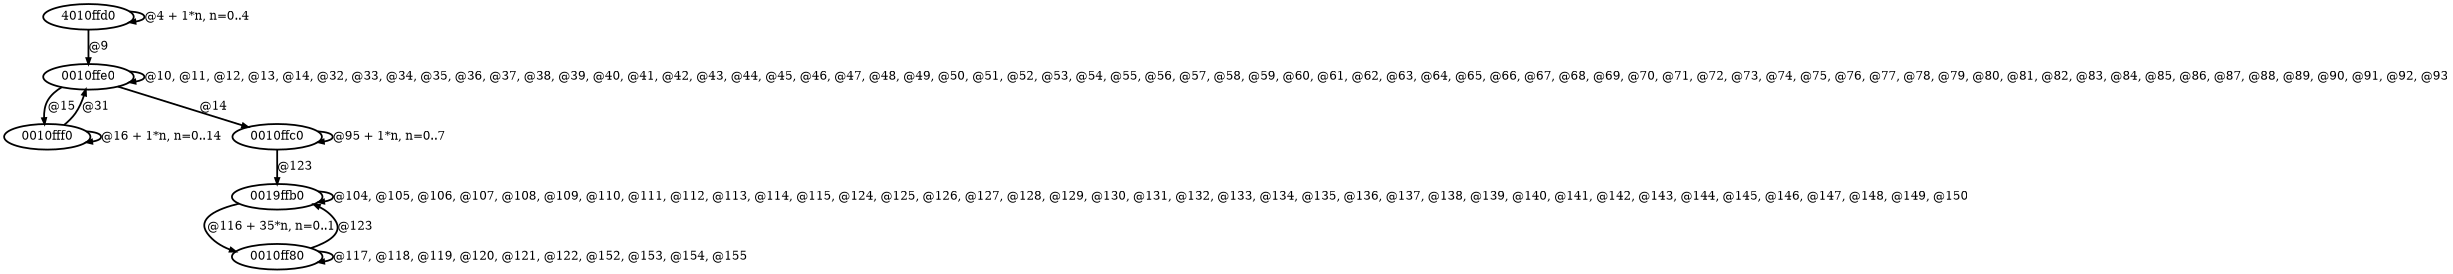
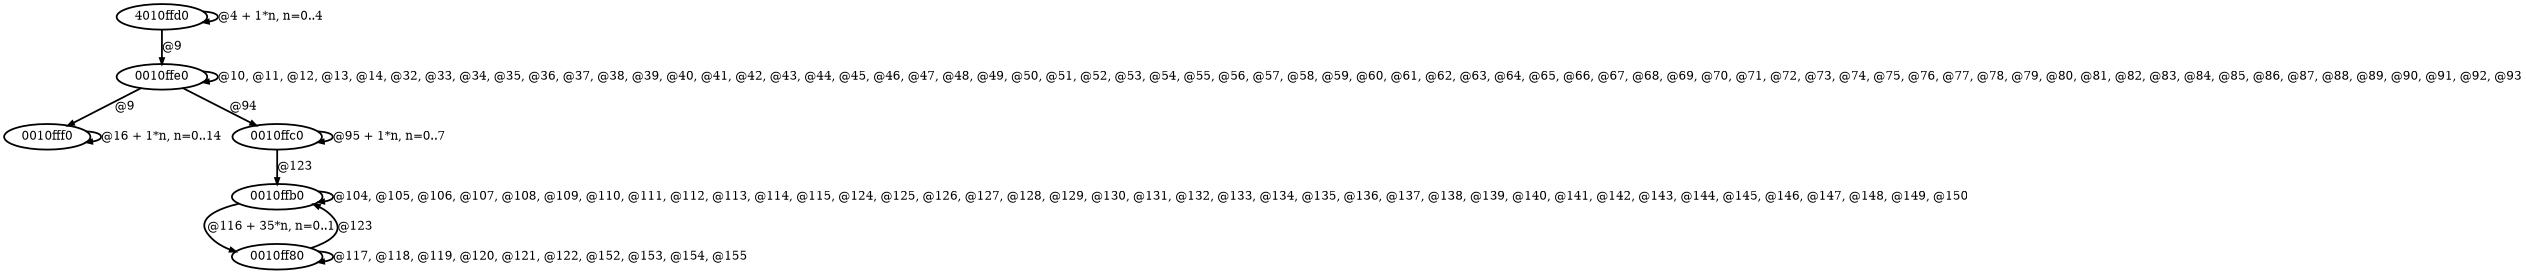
edge "0010ffe0" -> "0010fff0": label "@15" -> "@9"
edge "0010ffe0" -> "0010ffc0": label "@14" -> "@94"
edge "0010fff0" -> "0010ffe0": removed, label "@31"
node "0019ffb0": label "0019ffb0" -> "0010ffb0"
